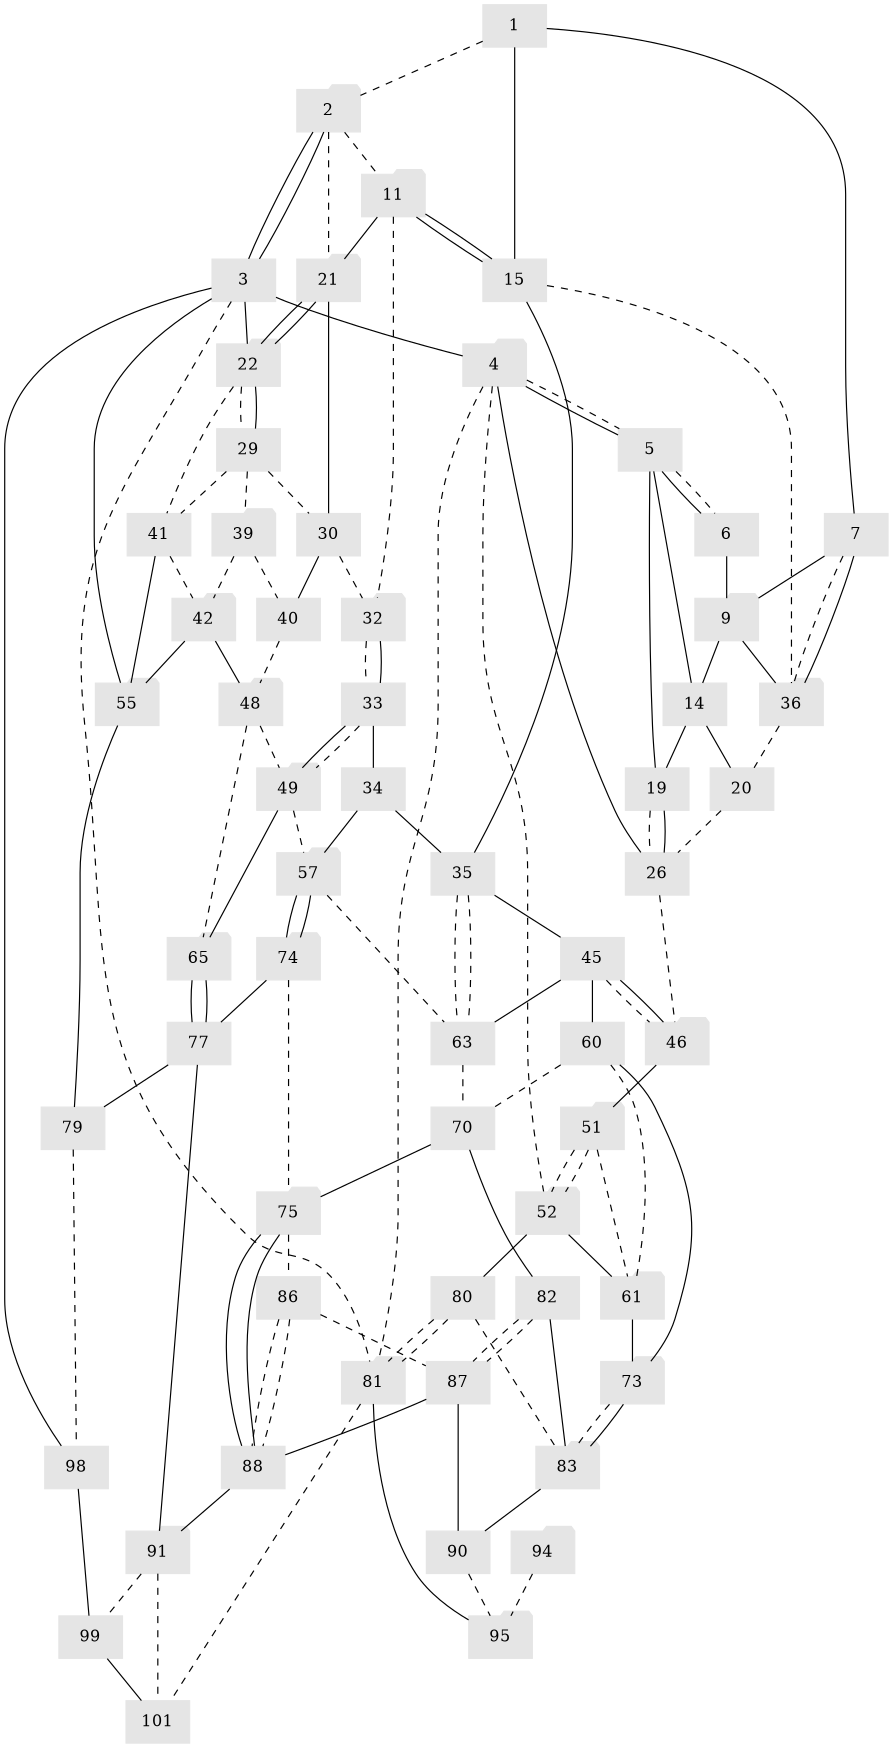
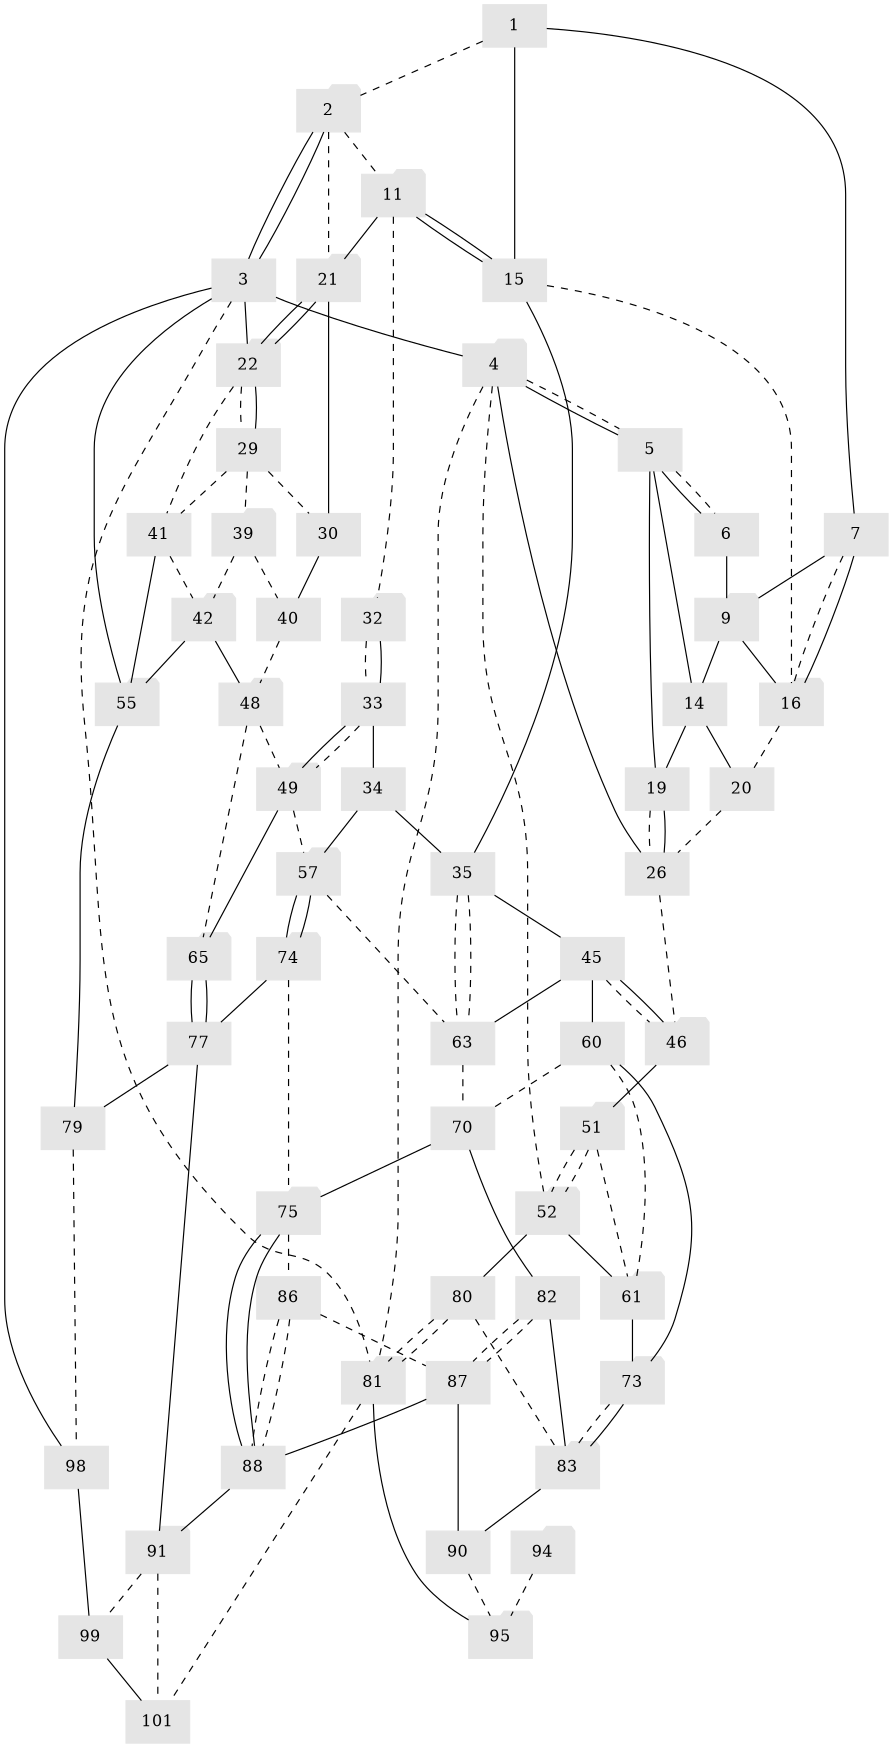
edge "30" -- "32": removed
node "36": label "36" -> "16"
